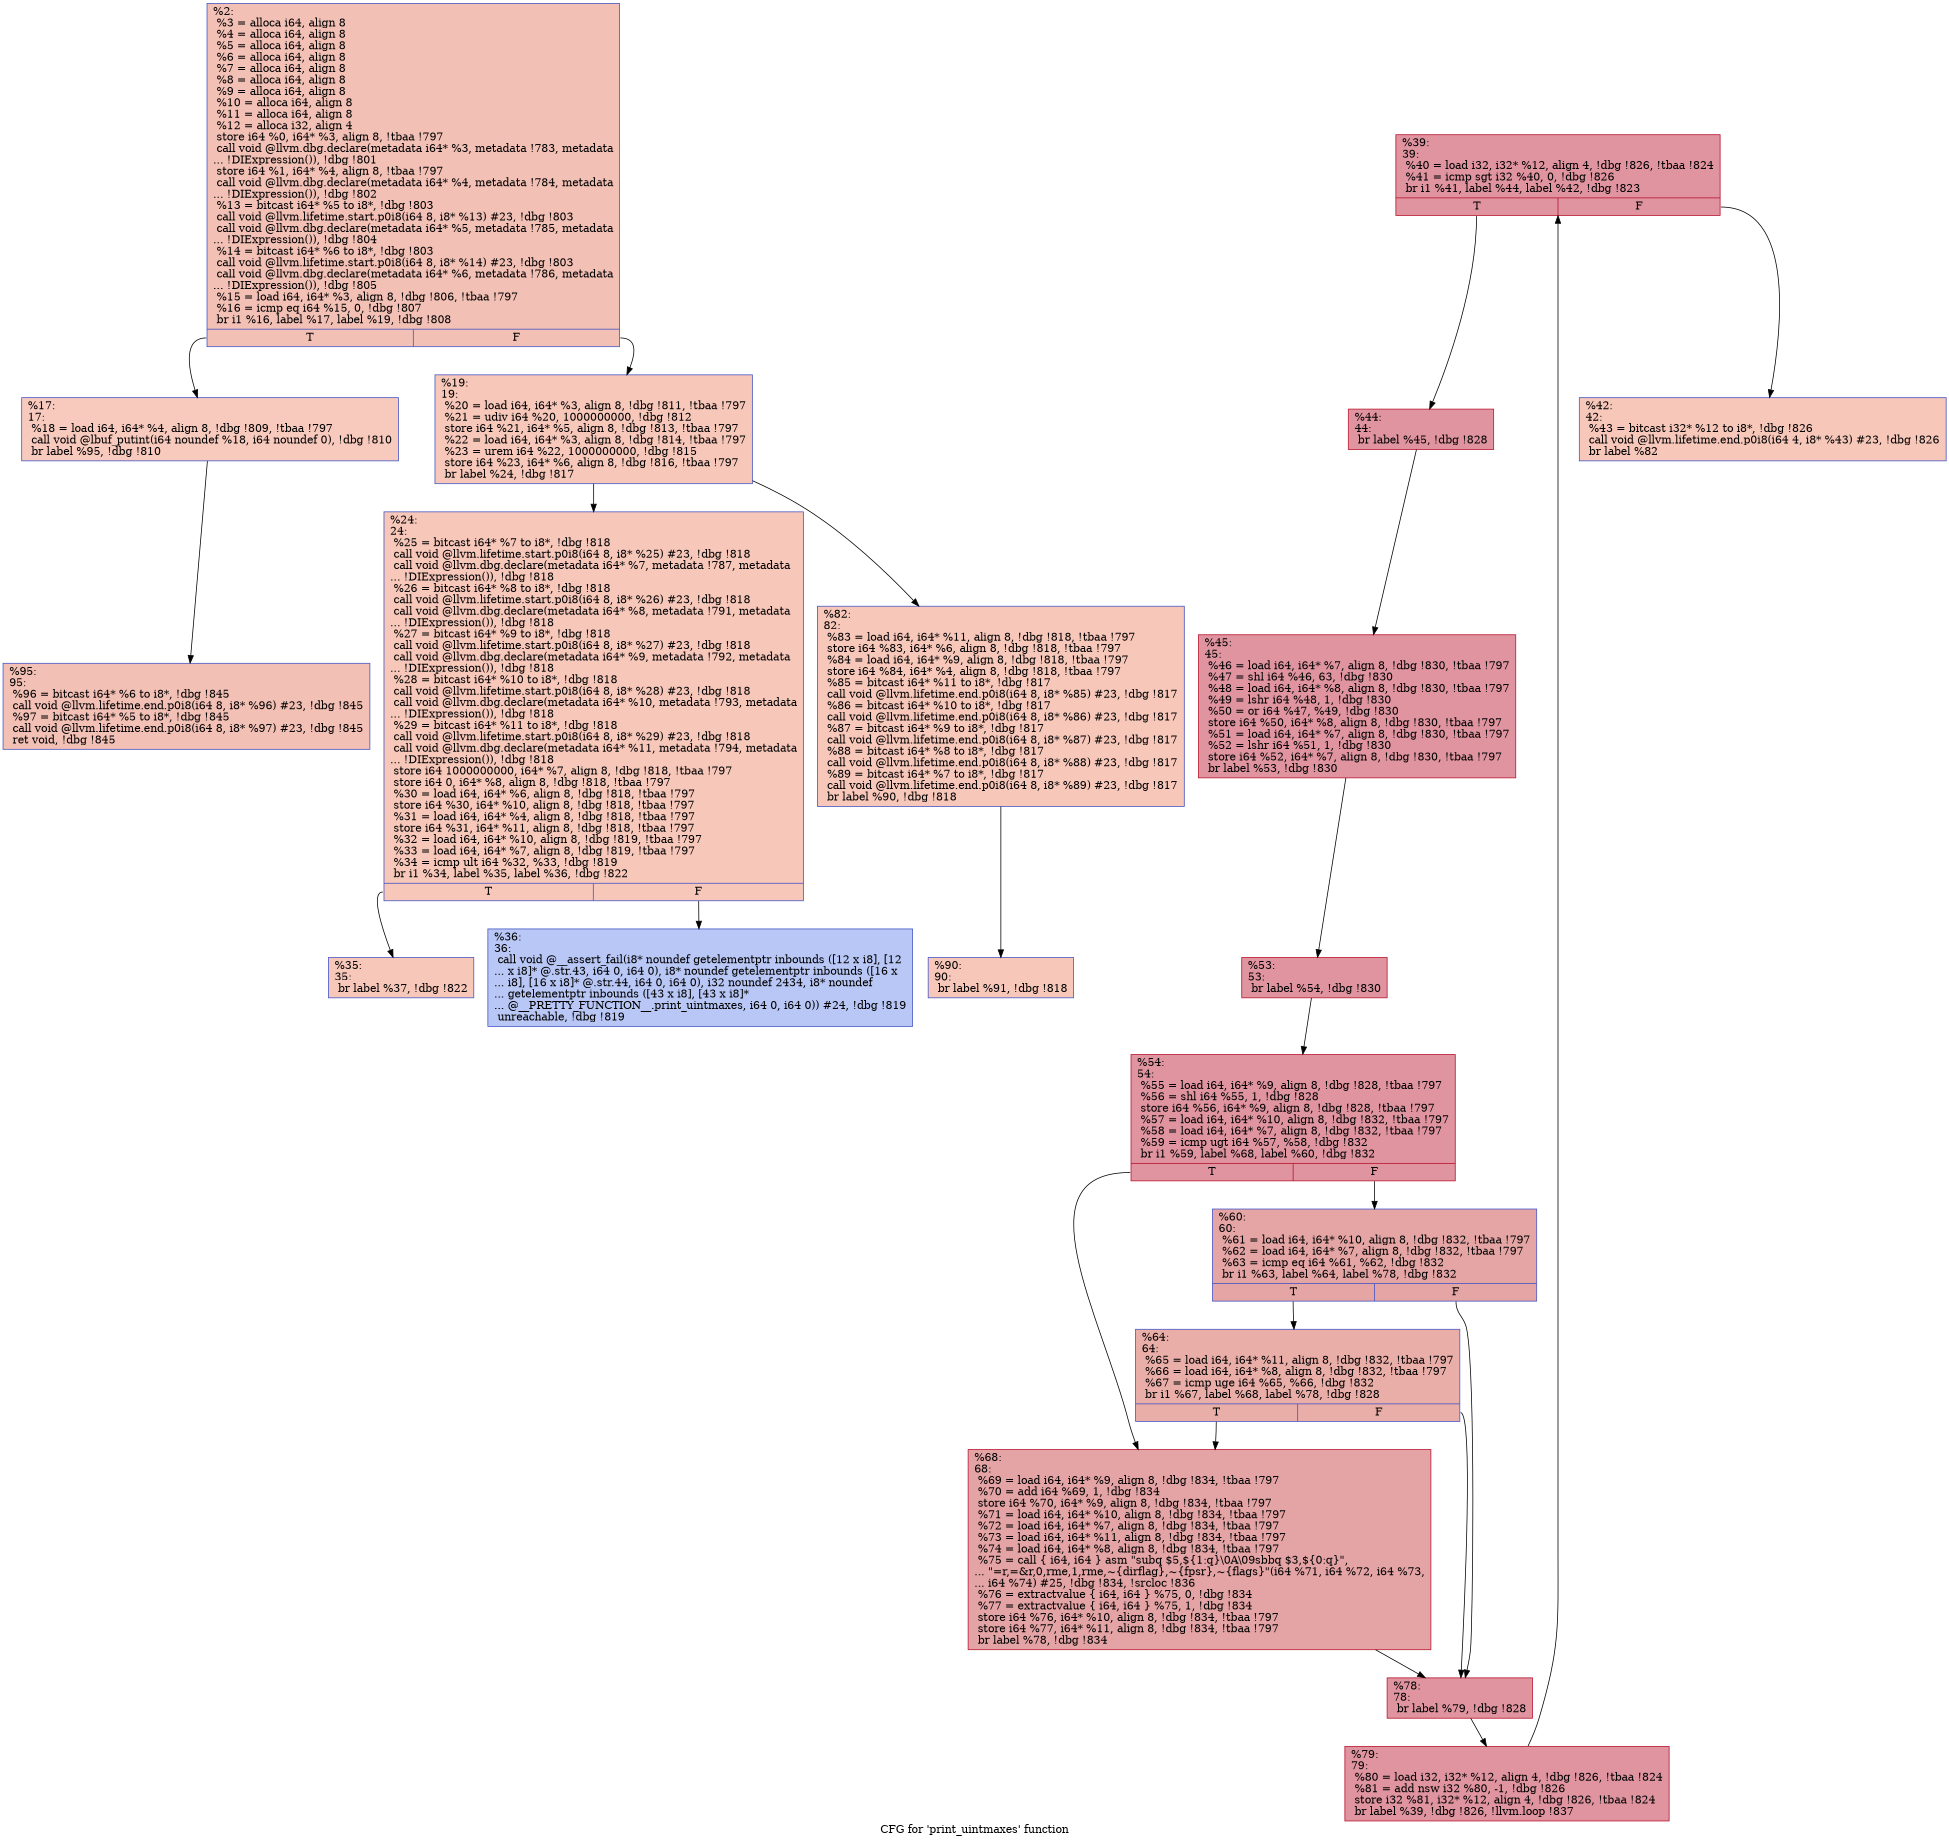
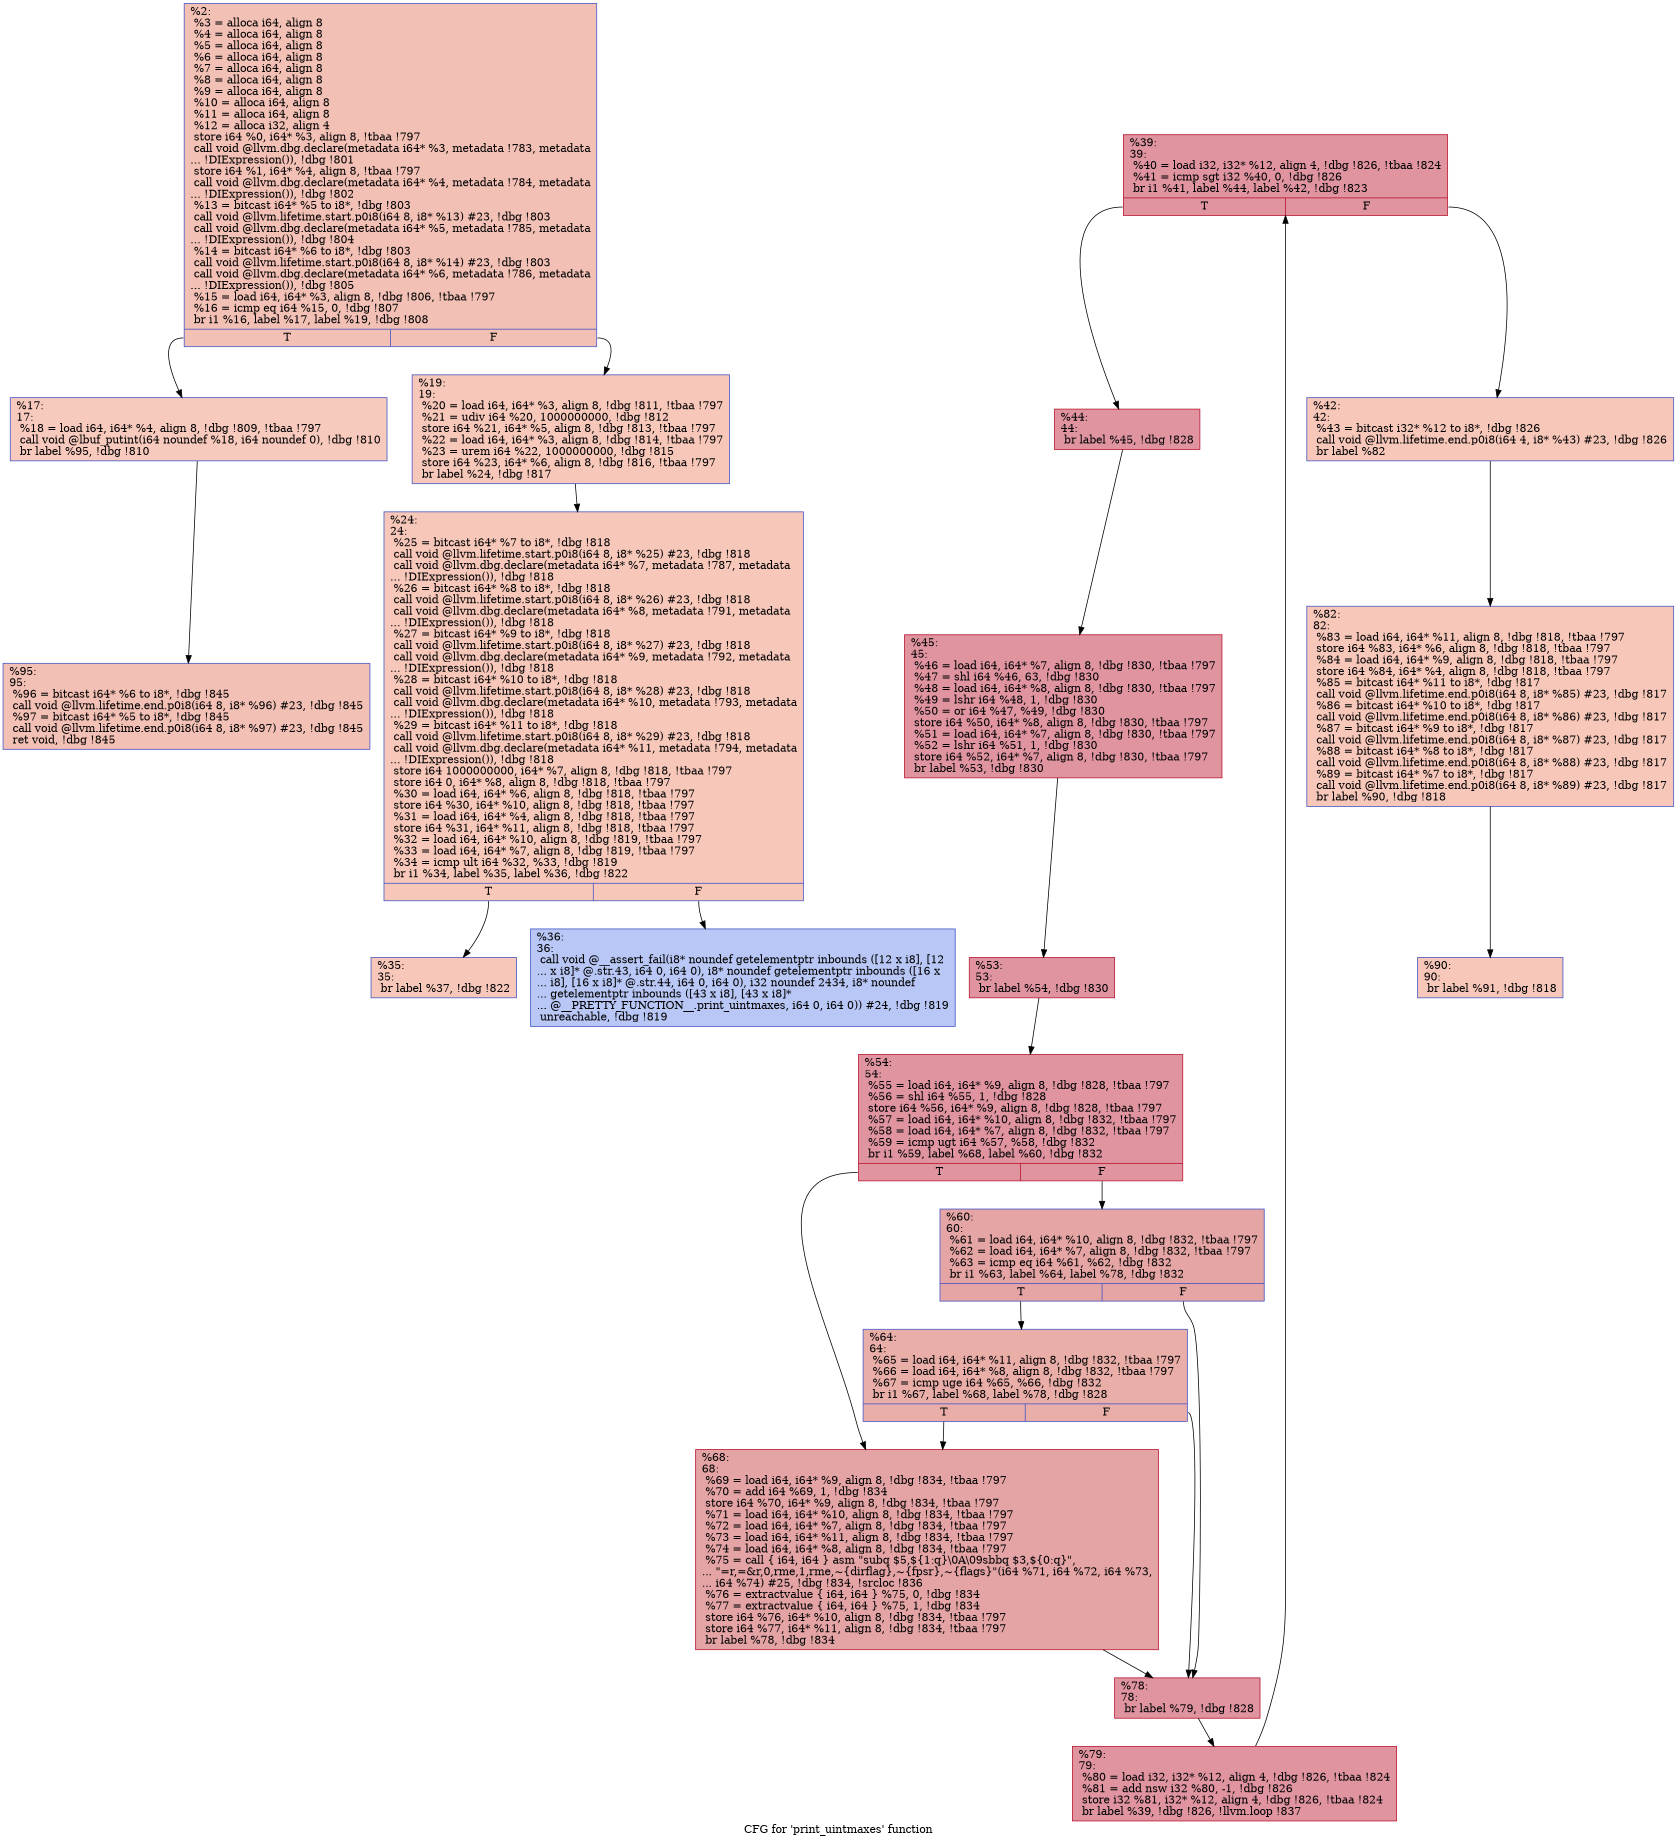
edge "%19:" -> "%82:": now "%42:" -> "%82:"
